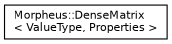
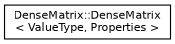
node "Morpheus::DenseMatrix < ValueType, Properties >": label "Morpheus::DenseMatrix < ValueType, Properties >" -> "DenseMatrix::DenseMatrix < ValueType, Properties >"
